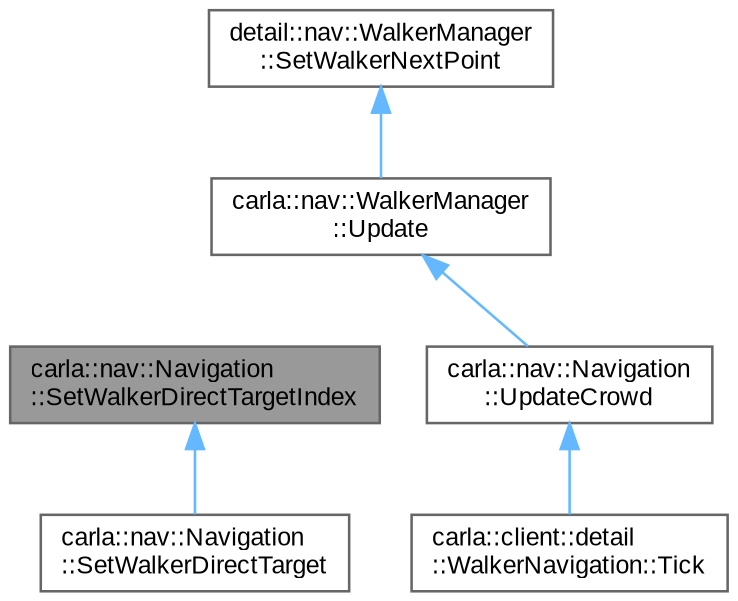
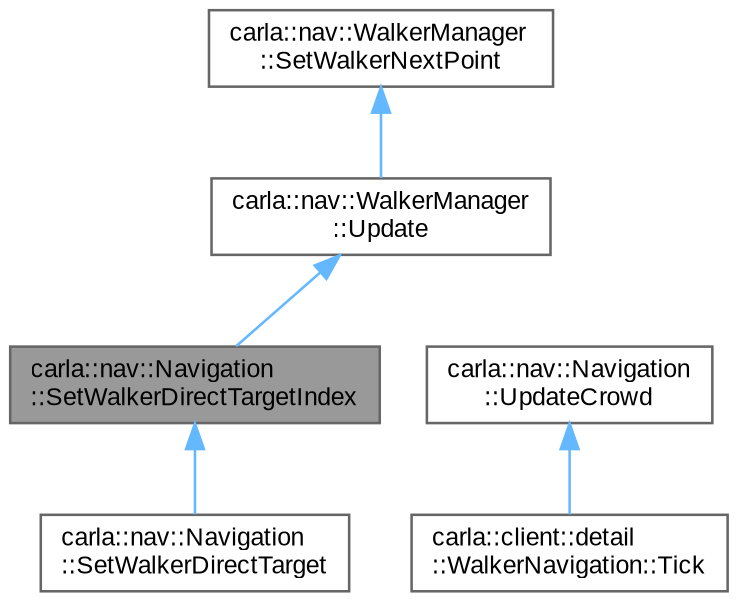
node "detail::nav::WalkerManager ::SetWalkerNextPoint": label "detail::nav::WalkerManager ::SetWalkerNextPoint" -> "carla::nav::WalkerManager ::SetWalkerNextPoint"
edge "carla::nav::Navigation ::UpdateCrowd" -> "carla::nav::WalkerManager ::Update": now "carla::nav::Navigation ::SetWalkerDirectTargetIndex" -> "carla::nav::WalkerManager ::Update"
